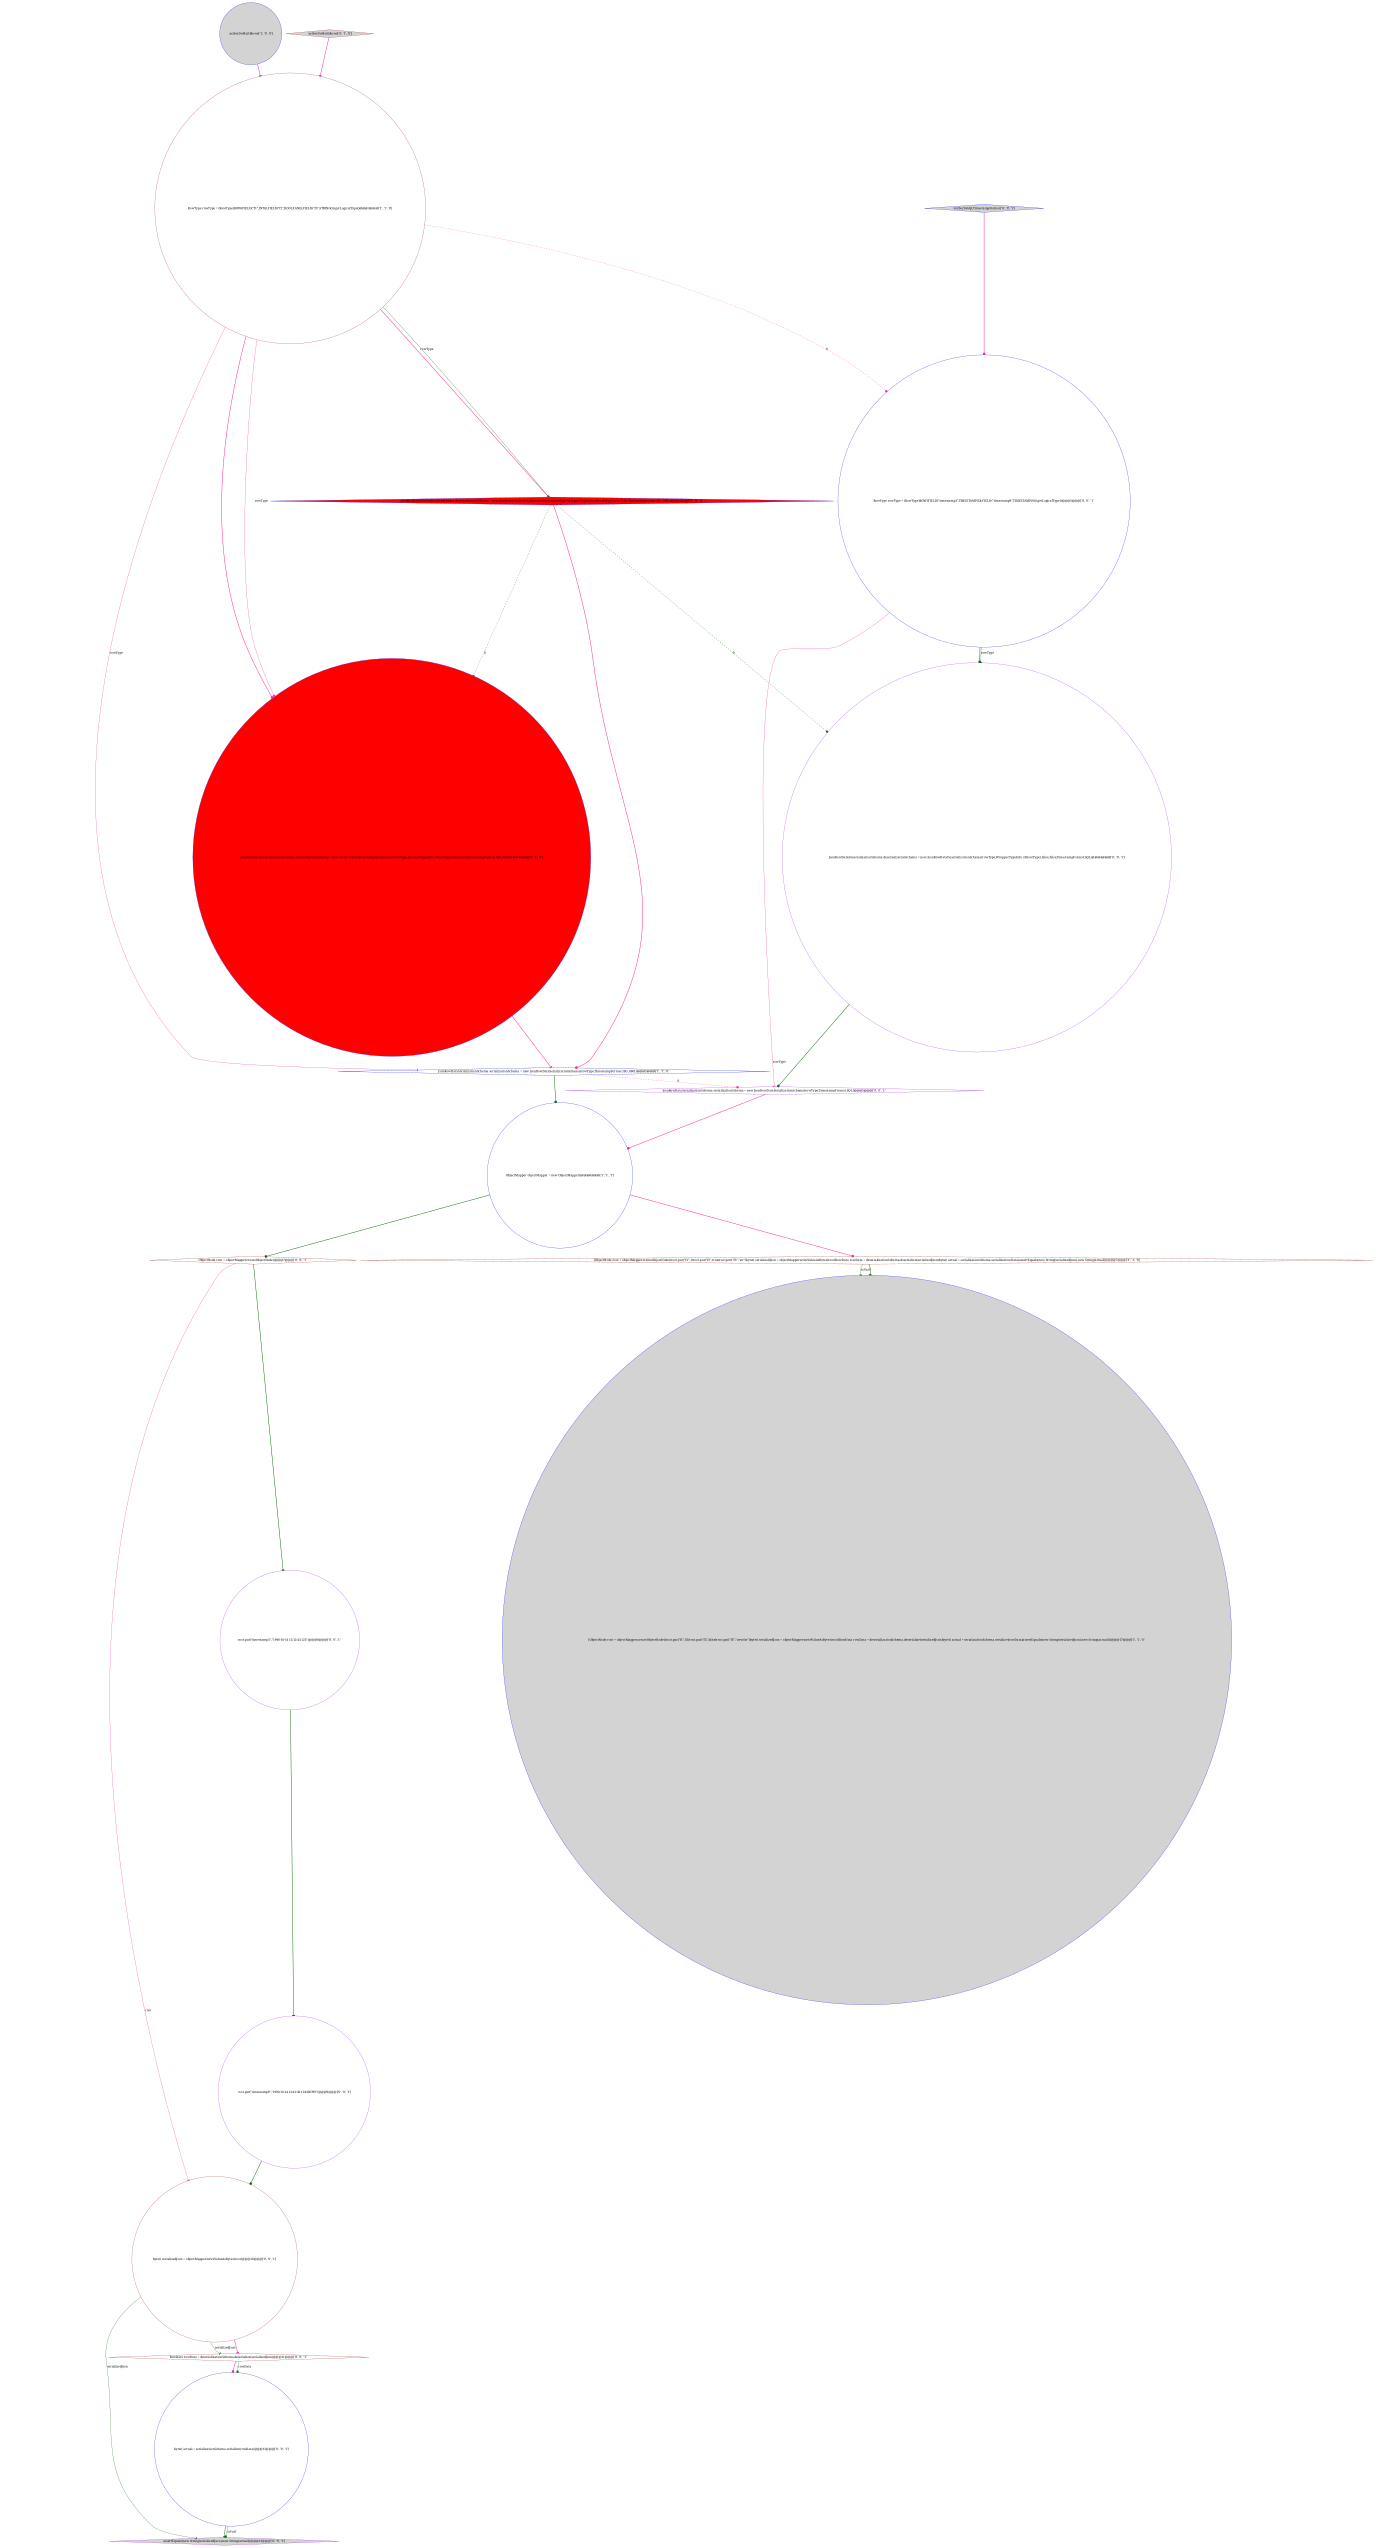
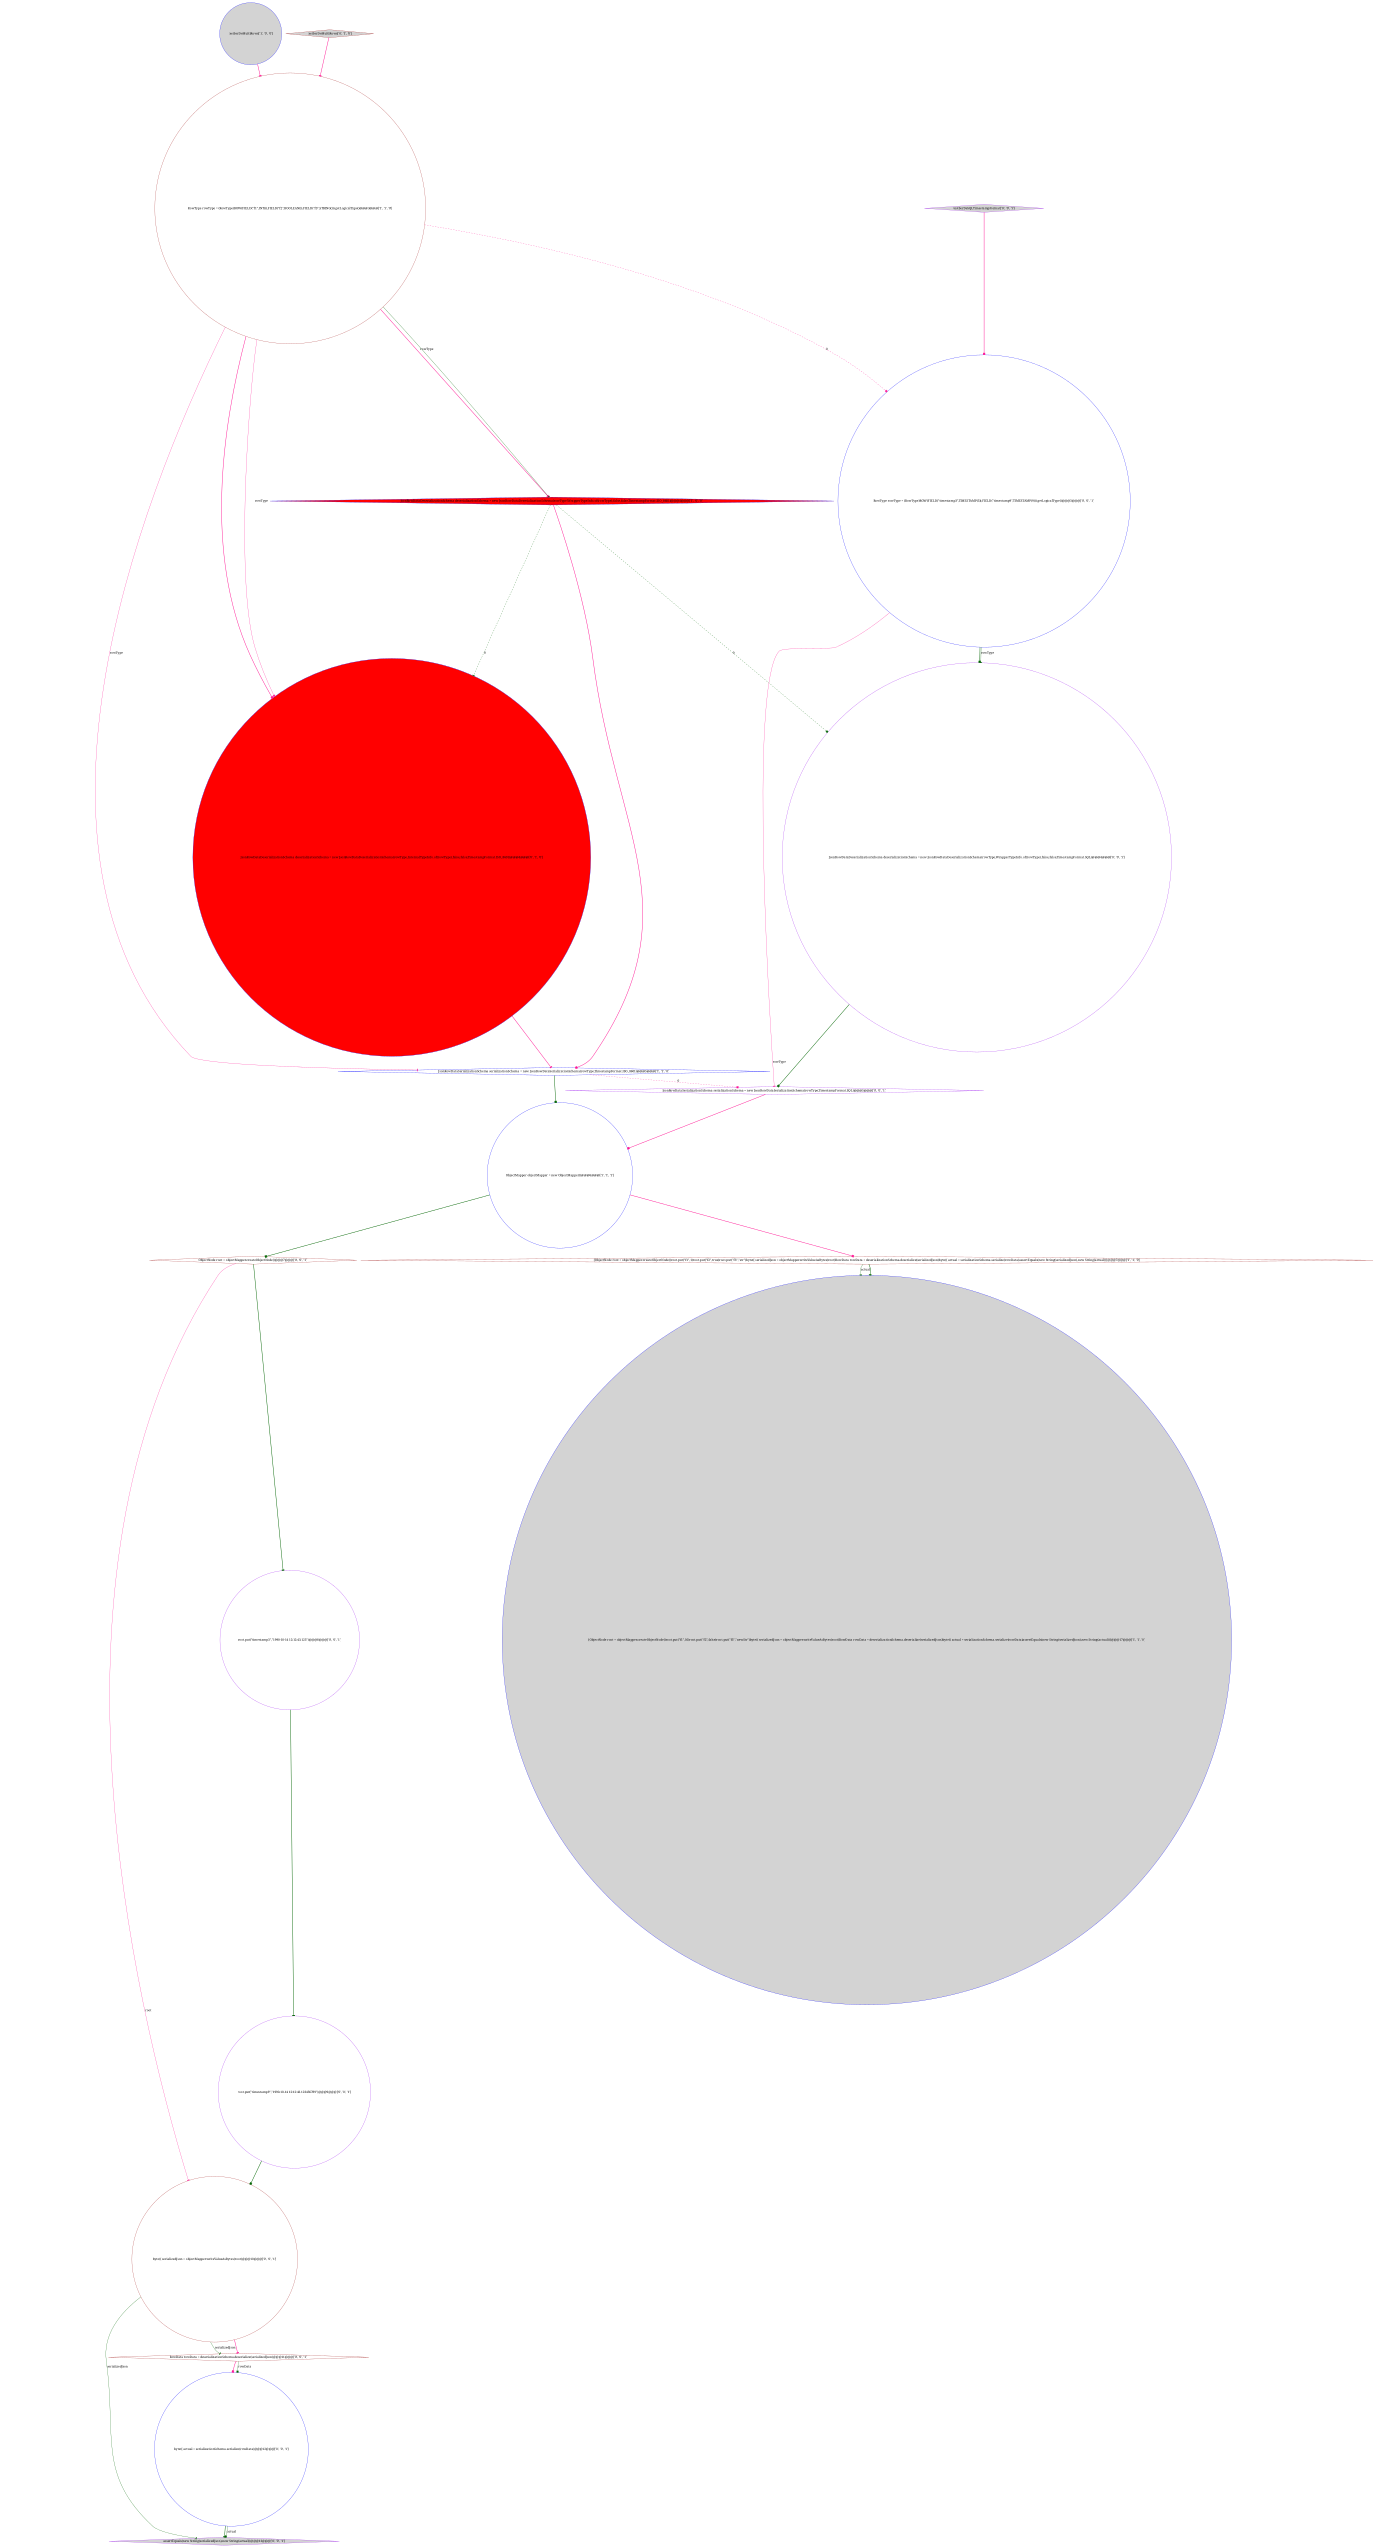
node "testSerDeSQLTimestampFormat['0', '0', '1']": color blue -> purple
